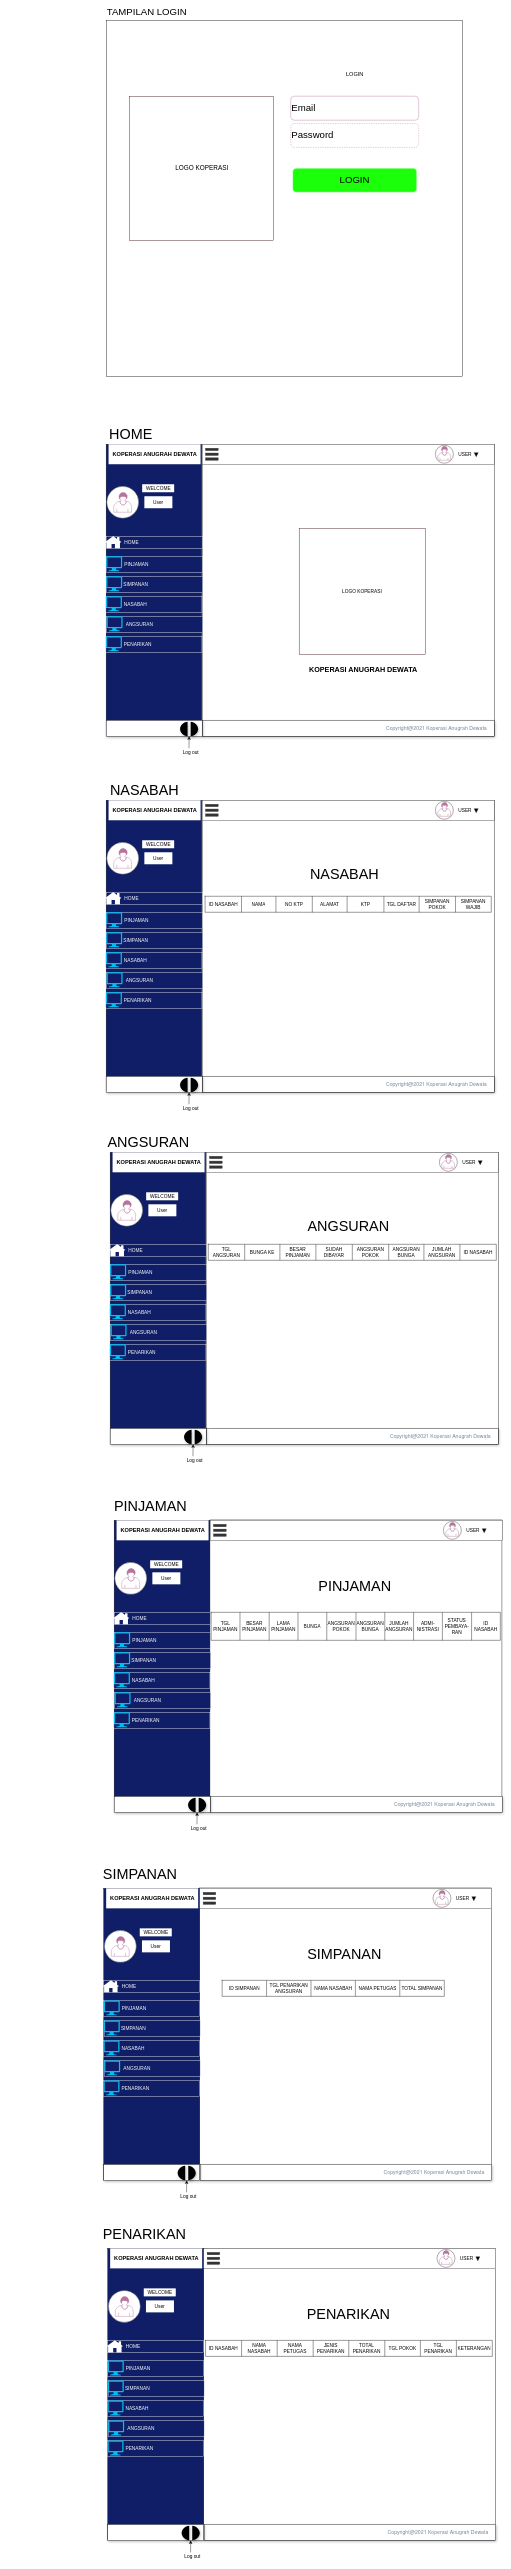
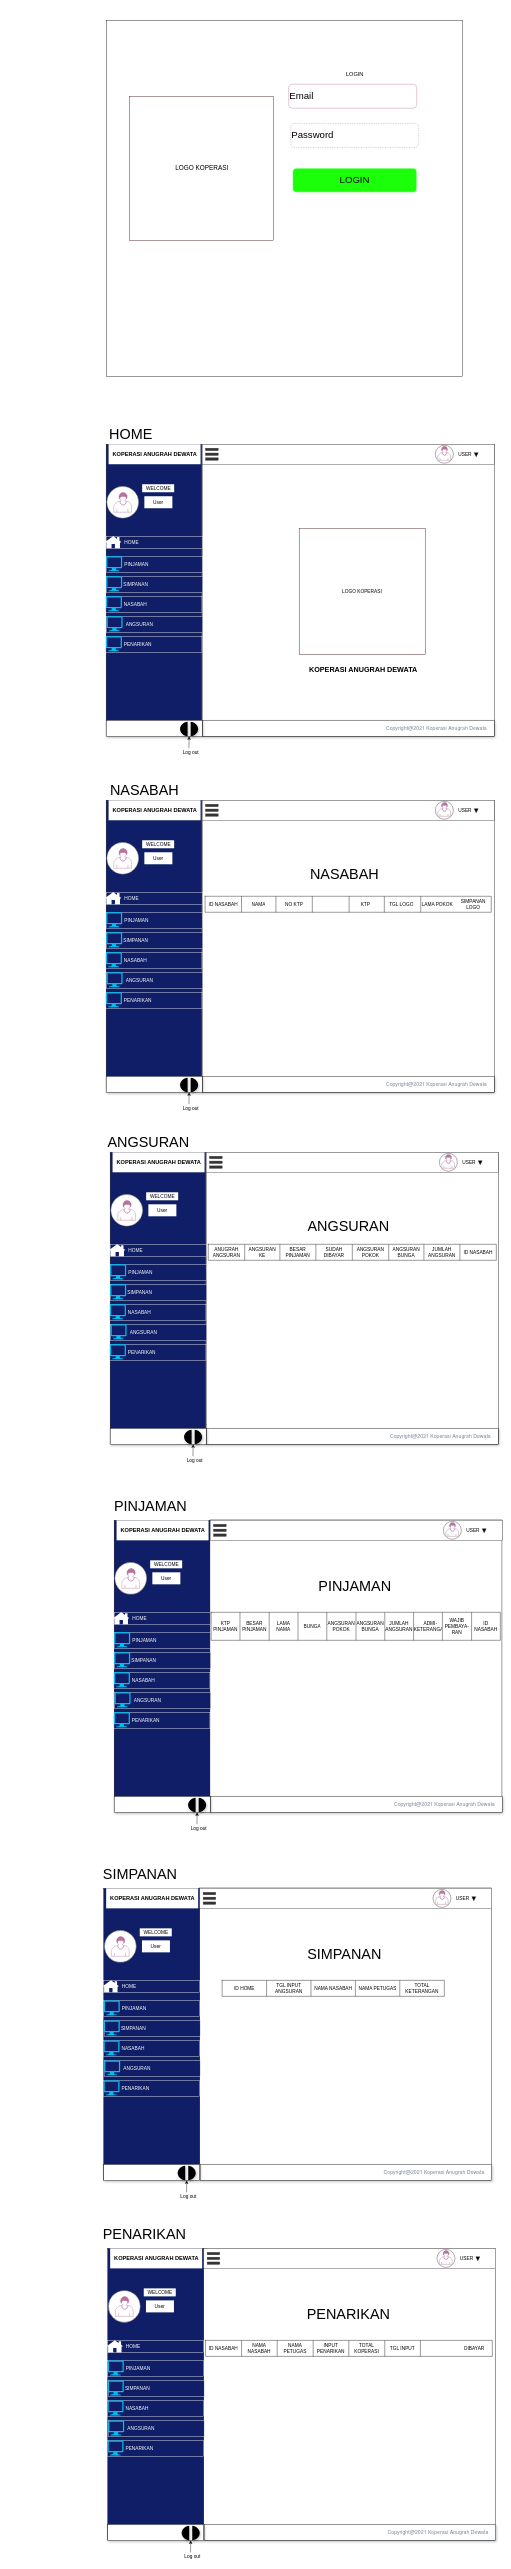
node "TAMPILAN LOGIN": removed
node "Email": moved (355, 108) -> (353, 96)
node "ALAMAT": removed
node "TGL DAFTAR": label "TGL DAFTAR" -> "TGL LOGO"
node "SIMPANAN POKOK": label "SIMPANAN POKOK" -> "LAMA POKOK"
node "SIMPANAN WAJIB": label "SIMPANAN WAJIB" -> "SIMPANAN LOGO"
node "TGL ANGSURAN": label "TGL ANGSURAN" -> "ANUGRAH ANGSURAN"
node "BUNGA KE": label "BUNGA KE" -> "ANGSURAN KE"
node "TGL PINJAMAN": label "TGL PINJAMAN" -> "KTP PINJAMAN"
node "LAMA PINJAMAN": label "LAMA PINJAMAN" -> "LAMA NAMA"
node "ADMI- NISTRASI": label "ADMI- NISTRASI" -> "ADMI- KETERANGAN"
node "STATUS PEMBAYA- RAN": label "STATUS PEMBAYA- RAN" -> "WAJIB PEMBAYA- RAN"
node "ID SIMPANAN": label "ID SIMPANAN" -> "ID HOME"
node "TGL PENARIKAN ANGSURAN": label "TGL PENARIKAN ANGSURAN" -> "TGL INPUT ANGSURAN"
node "TOTAL SIMPANAN": label "TOTAL SIMPANAN" -> "TOTAL KETERANGAN"
node "JENIS PENARIKAN": label "JENIS PENARIKAN" -> "INPUT PENARIKAN"
node "TOTAL PENARIKAN": label "TOTAL PENARIKAN" -> "TOTAL KOPERASI"
node "TGL POKOK": label "TGL POKOK" -> "TGL INPUT"
node "TGL PENARIKAN": removed
node "KETERANGAN": label "KETERANGAN" -> "DIBAYAR"
